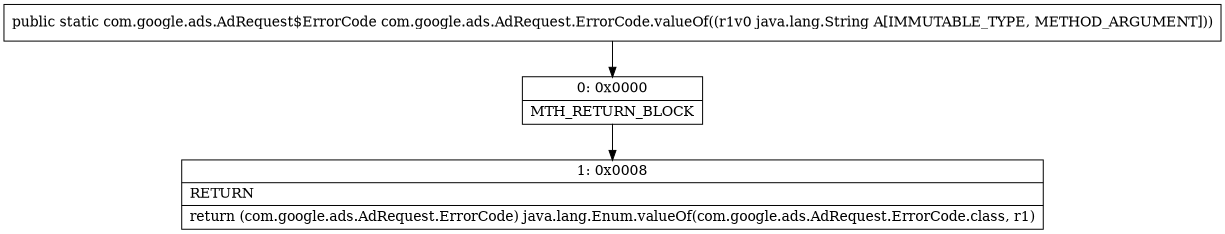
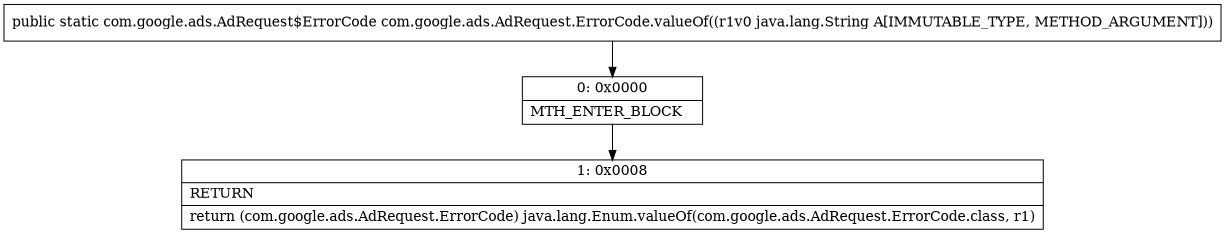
node "0: 0x0000": text "MTH_RETURN_BLOCK" -> "MTH_ENTER_BLOCK"
